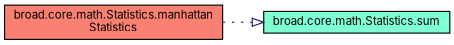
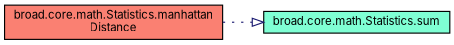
node "broad.core.math.Statistics.manhattan Statistics": label "broad.core.math.Statistics.manhattan Statistics" -> "broad.core.math.Statistics.manhattan Distance"
